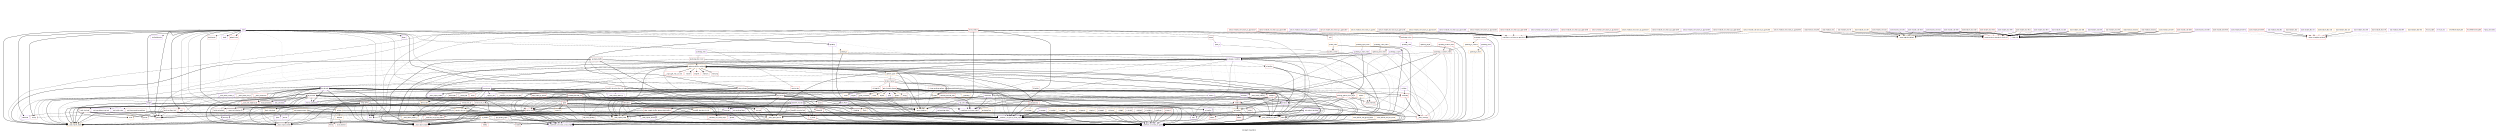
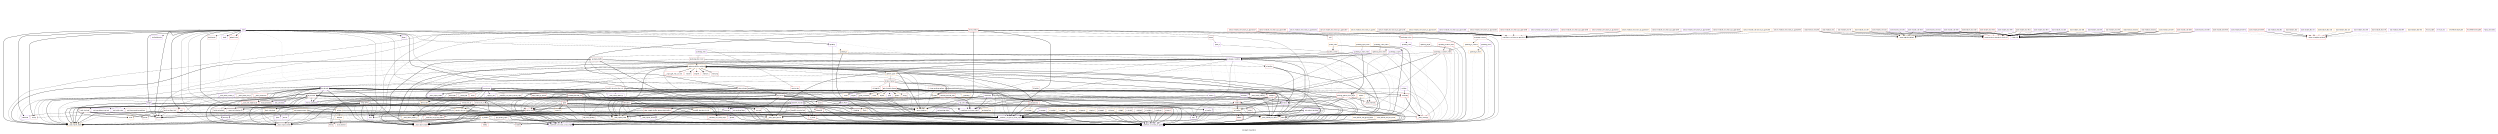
node "malloc": removed
